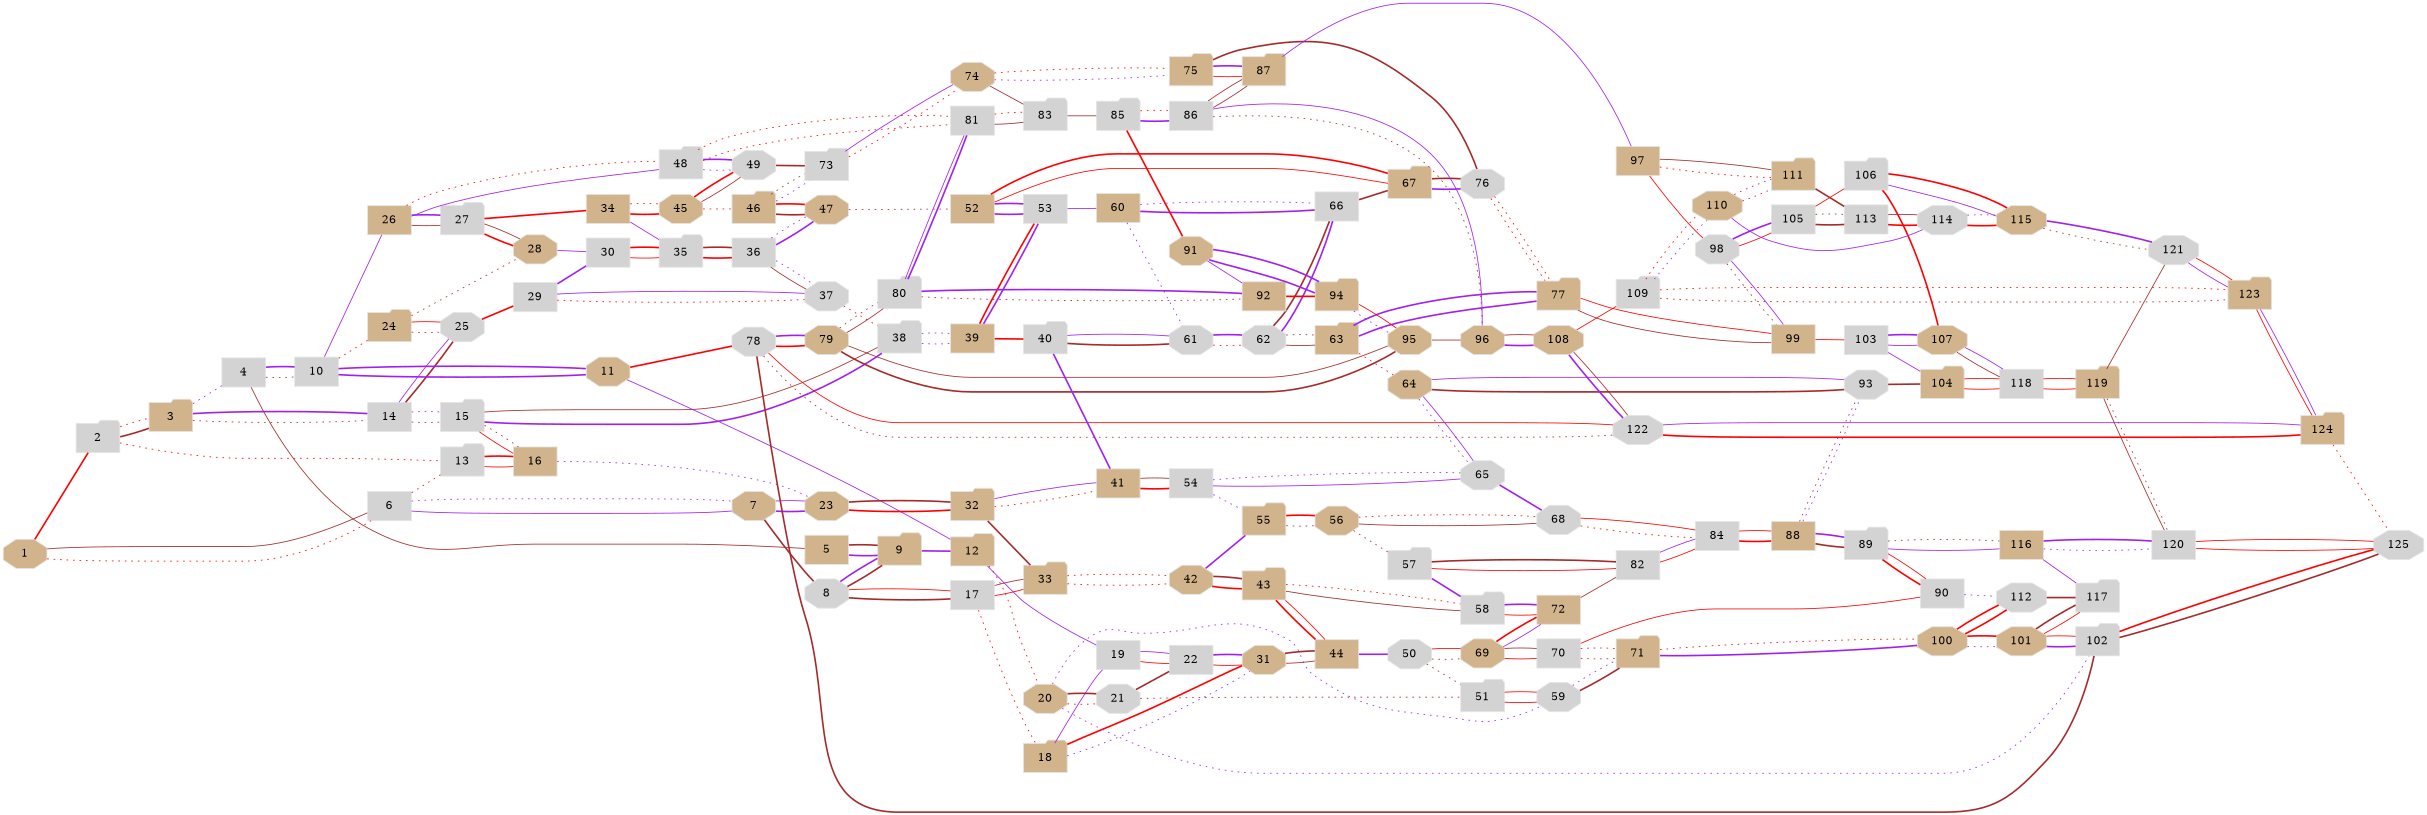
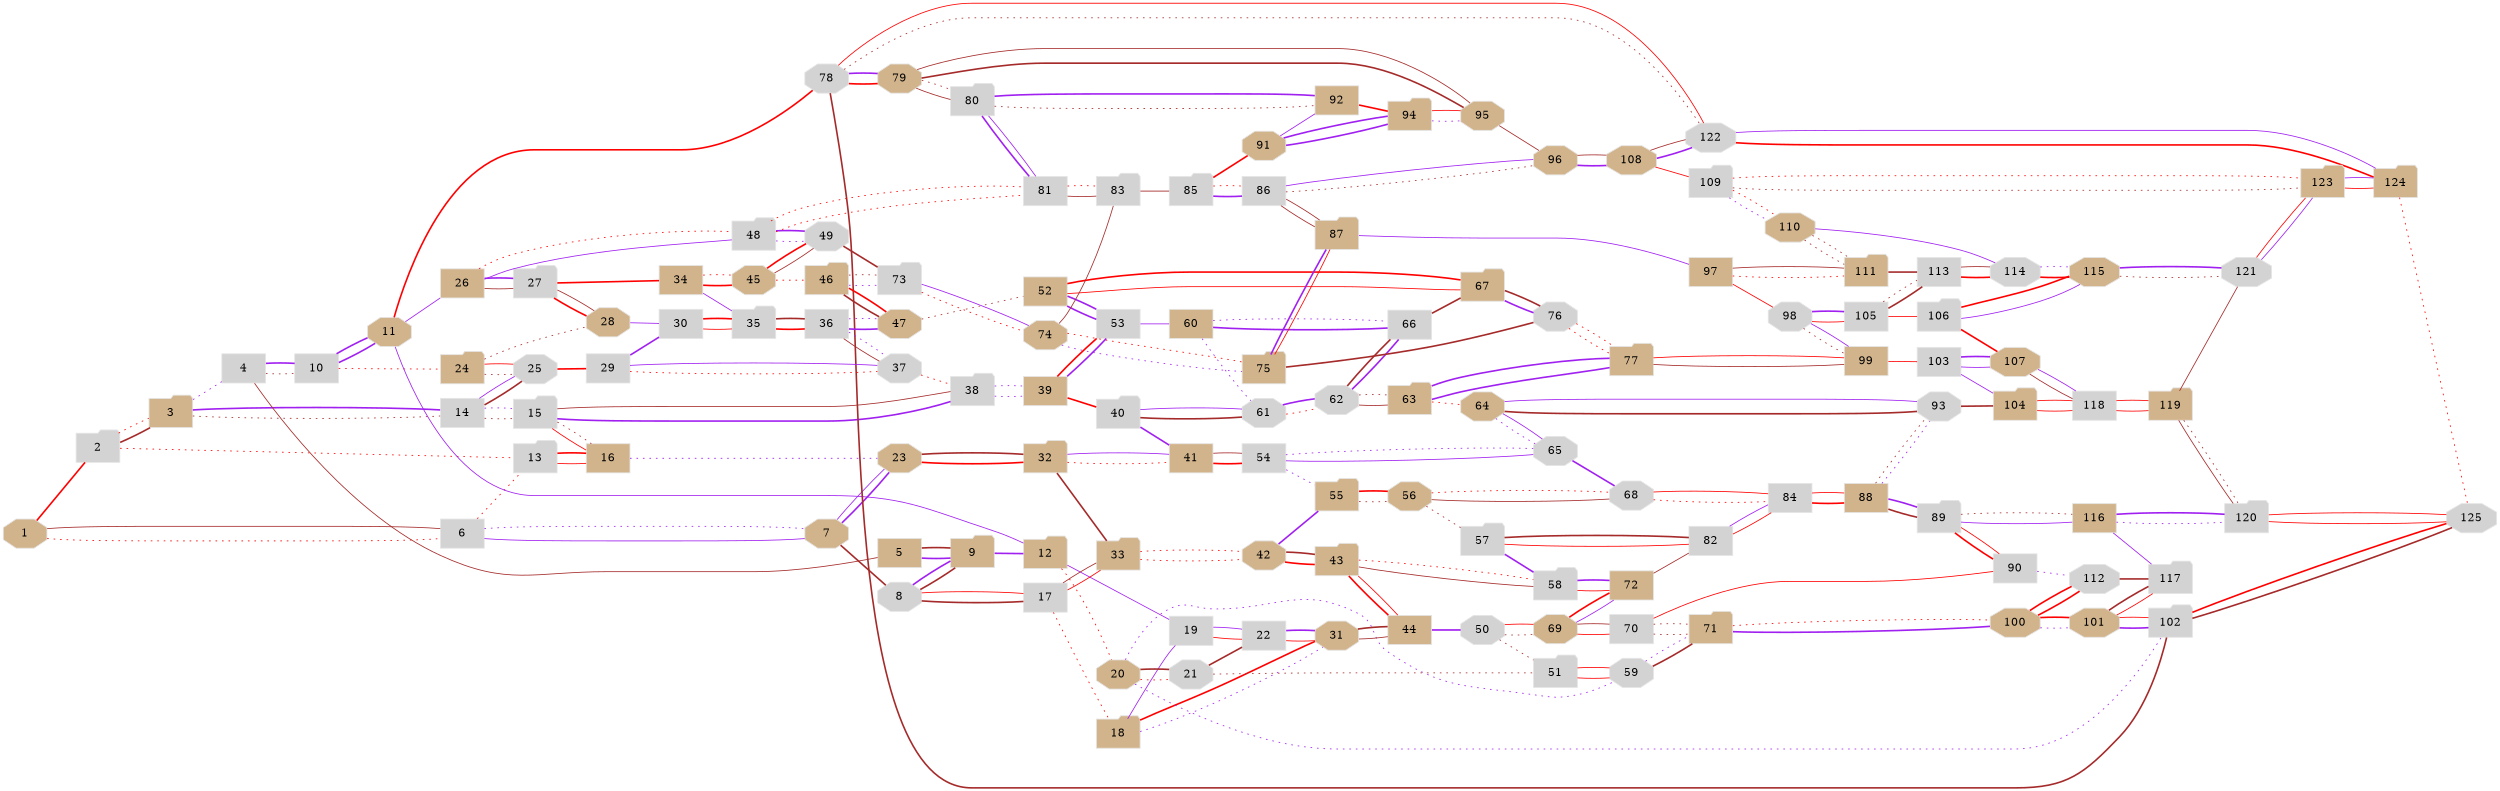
edge "26" -- "10": now "26" -- "11"
node "120": shape box -> folder
